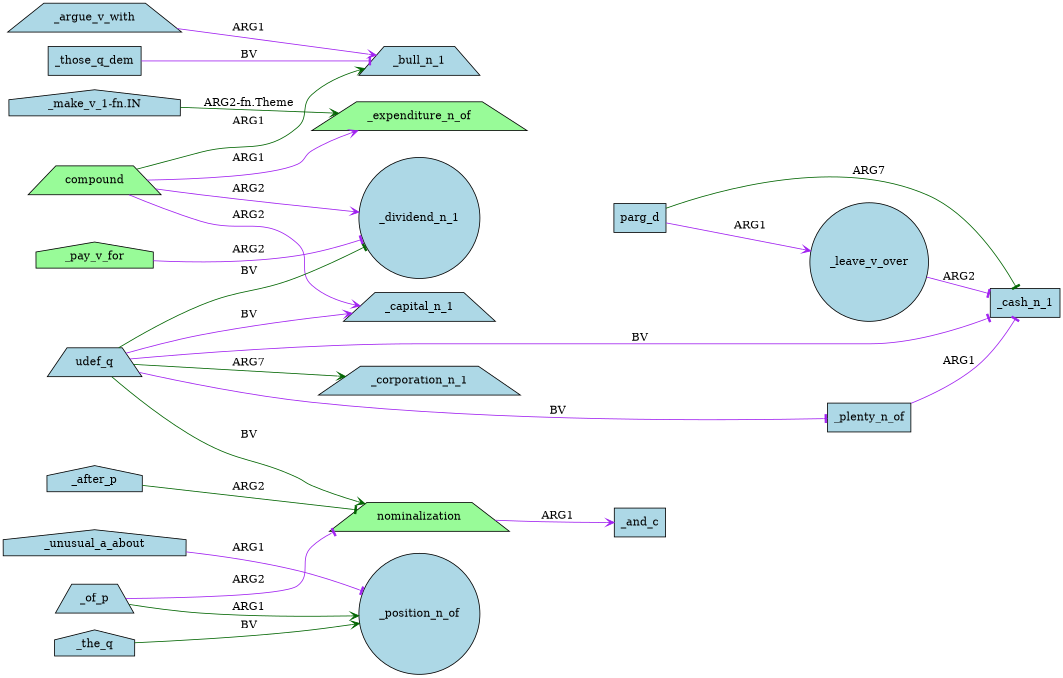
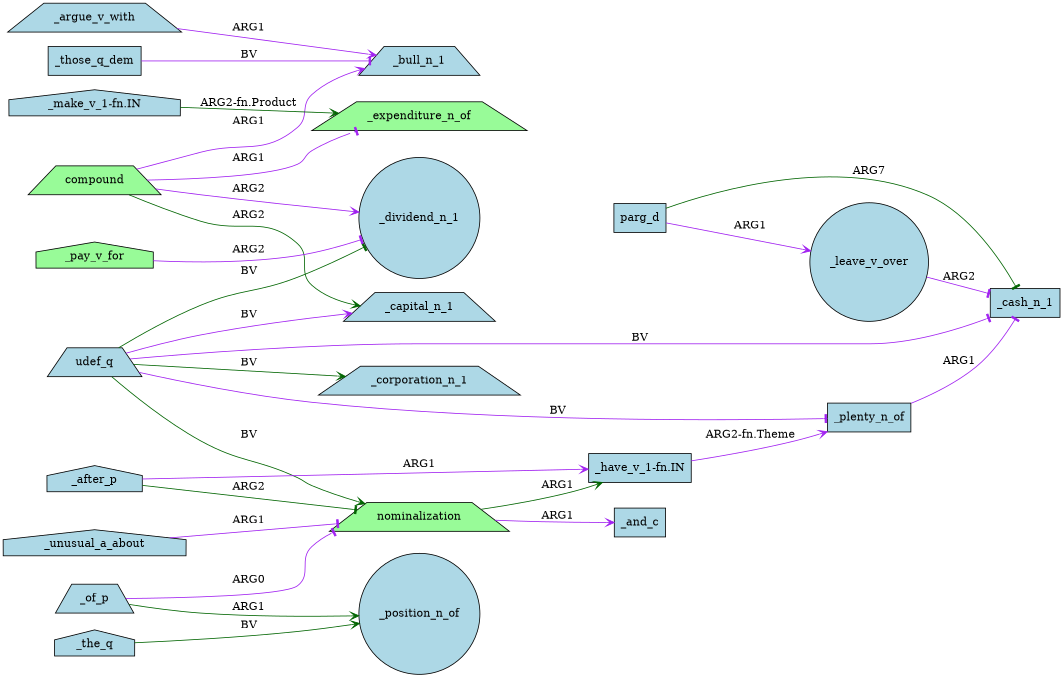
edge "_make_v_1-fn.IN" -> "_expenditure_n_of": label "ARG2-fn.Theme" -> "ARG2-fn.Product"
edge "compound" -> "_bull_n_1": color darkgreen -> purple
edge "compound" -> "_expenditure_n_of": arrowhead vee -> tee
edge "compound" -> "_capital_n_1": color purple -> darkgreen
edge "udef_q" -> "_corporation_n_1": label "ARG7" -> "BV"
node "_have_v_1-fn.IN": added
edge "_unusual_a_about" -> "_position_n_of": now "_unusual_a_about" -> "nominalization"
edge "_of_p" -> "nominalization": label "ARG2" -> "ARG0"
